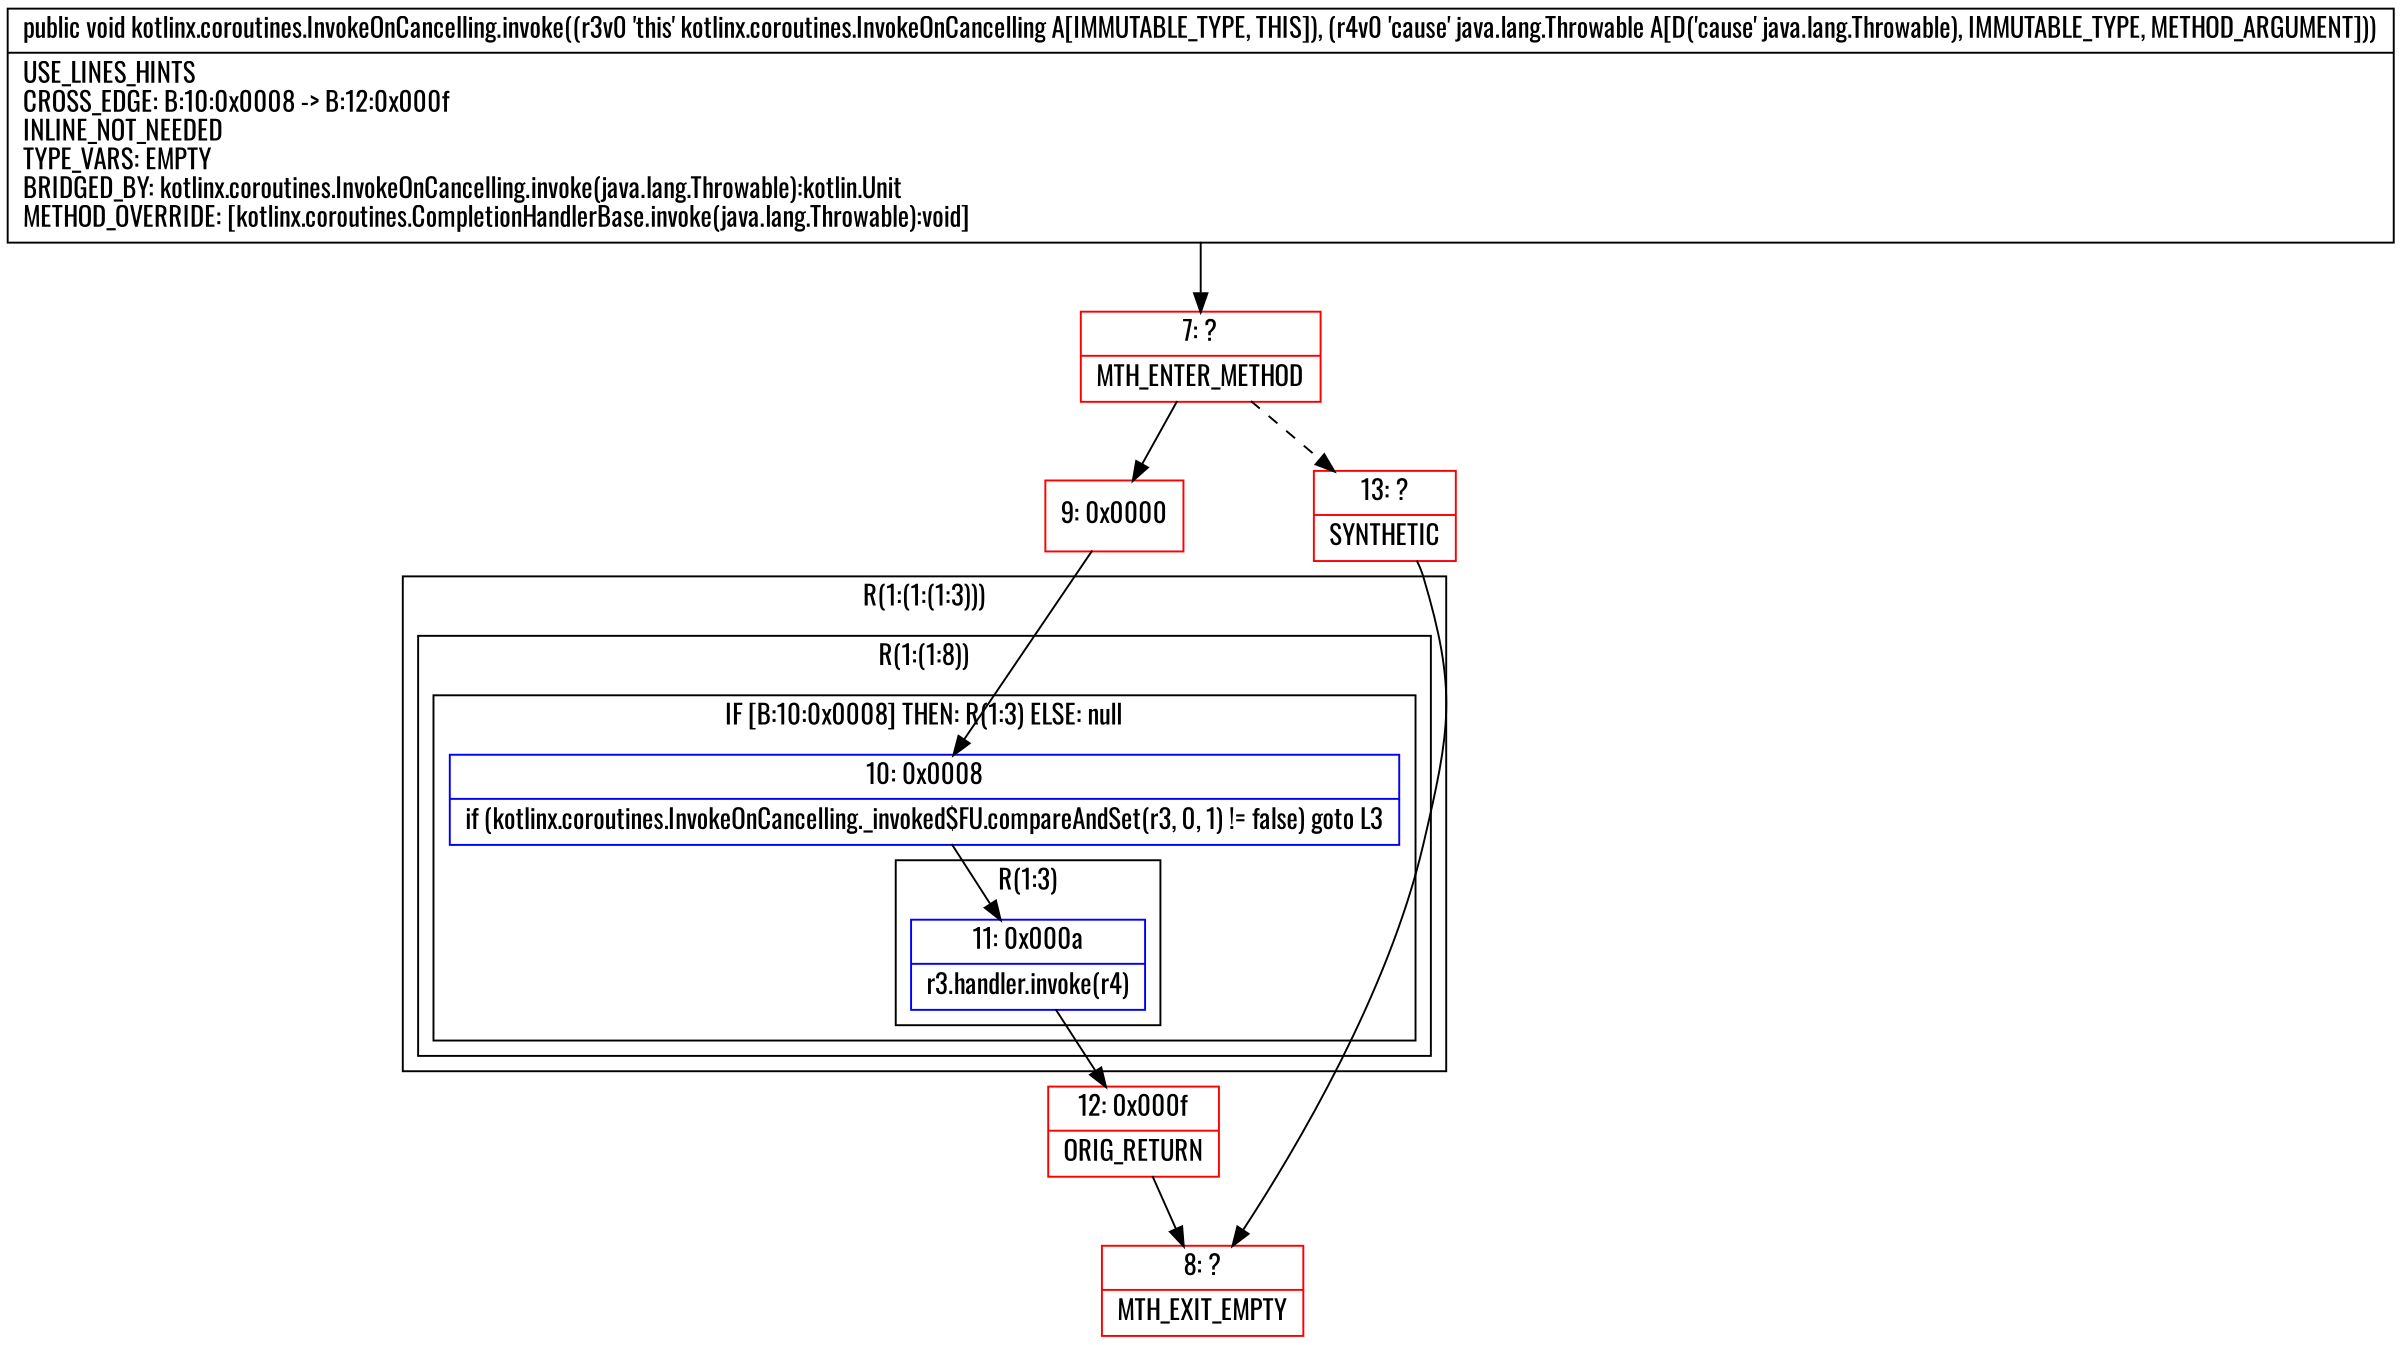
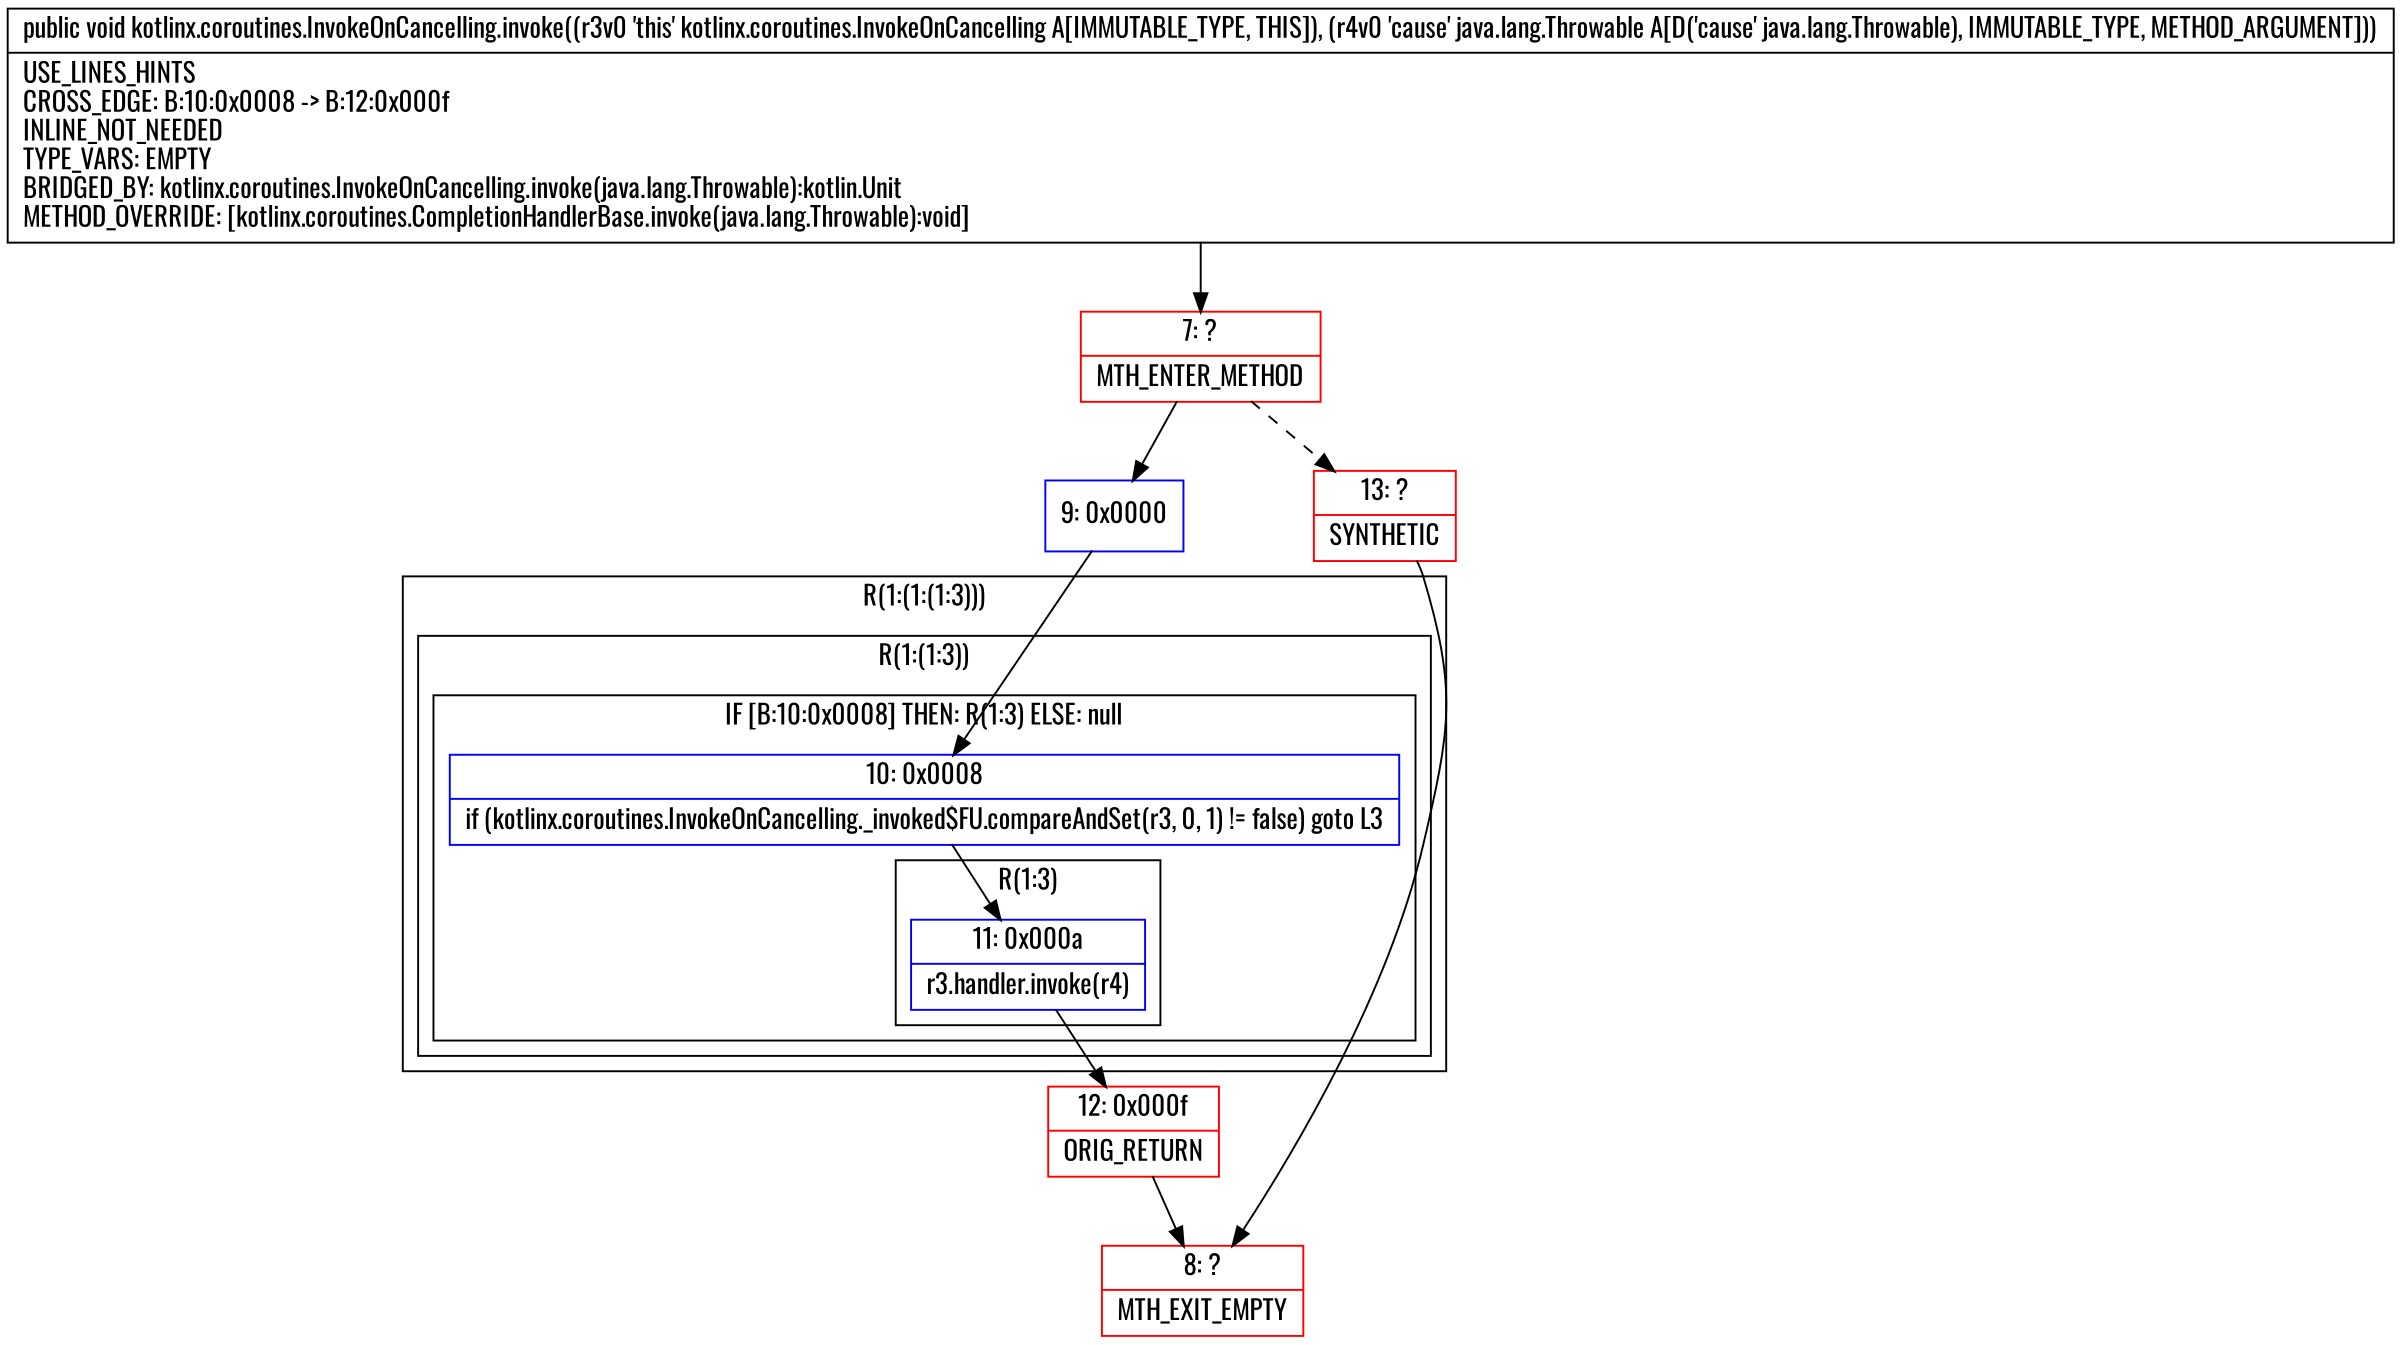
node "9: 0x0000": color red -> blue
cluster "R(1:(1:8))": label "R(1:(1:8))" -> "R(1:(1:3))"
